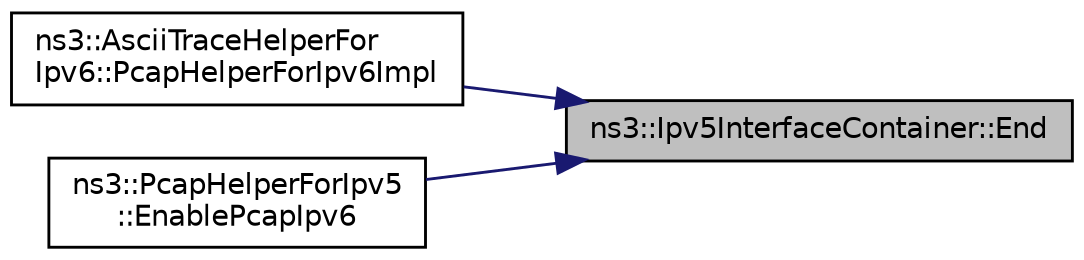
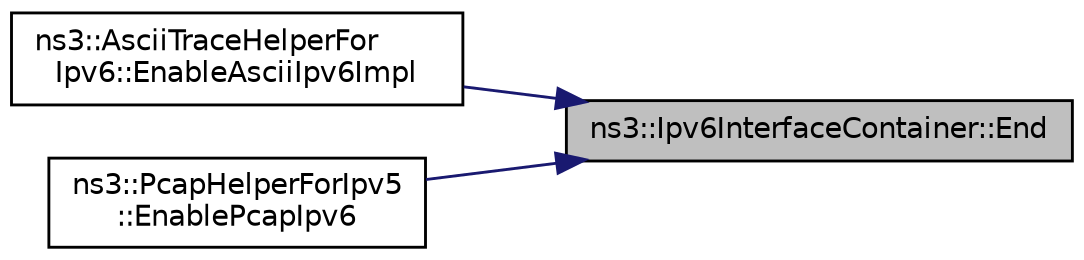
node "ns3::AsciiTraceHelperFor Ipv6::PcapHelperForIpv6Impl": label "ns3::AsciiTraceHelperFor Ipv6::PcapHelperForIpv6Impl" -> "ns3::AsciiTraceHelperFor Ipv6::EnableAsciiIpv6Impl"
node "ns3::Ipv5InterfaceContainer::End": label "ns3::Ipv5InterfaceContainer::End" -> "ns3::Ipv6InterfaceContainer::End"
